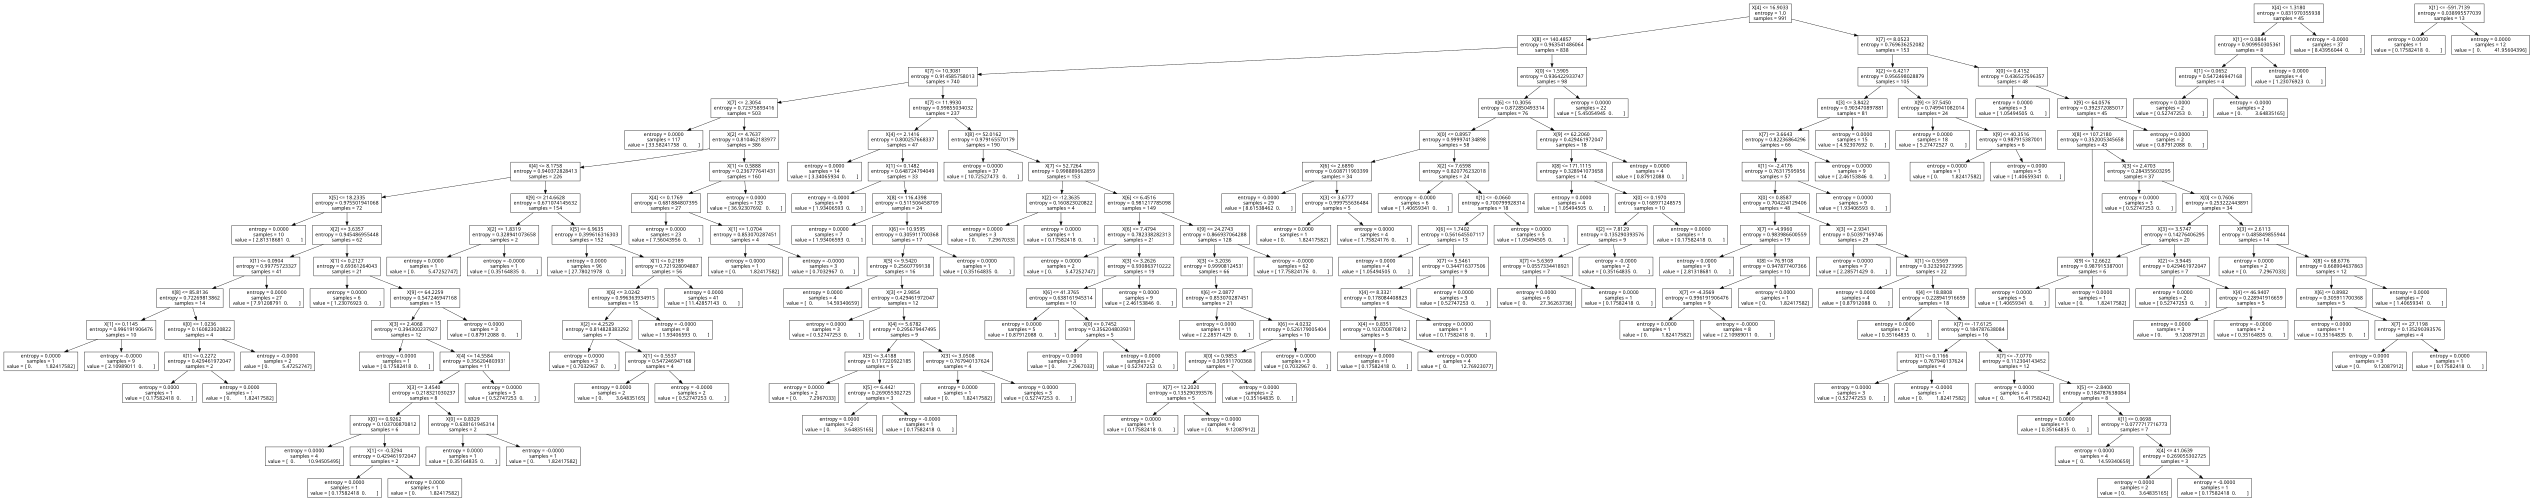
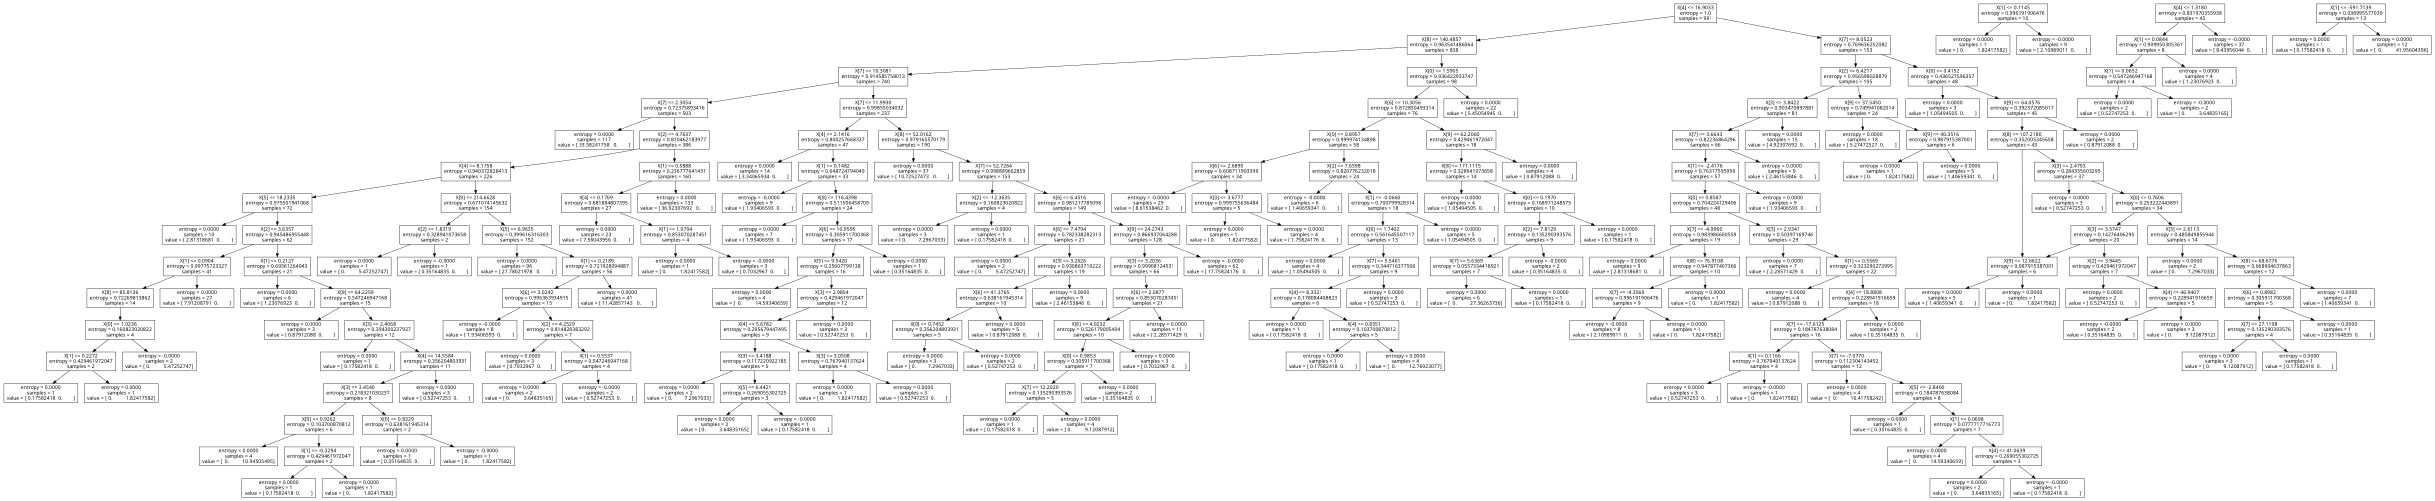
edge "X[8] <= 85.8136 entropy = 0.72269813862 samples = 14" -> "X[1] <= 0.1145 entropy = 0.996191906476 samples = 10": removed
